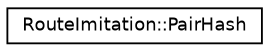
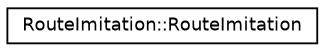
node "RouteImitation::PairHash": label "RouteImitation::PairHash" -> "RouteImitation::RouteImitation"
